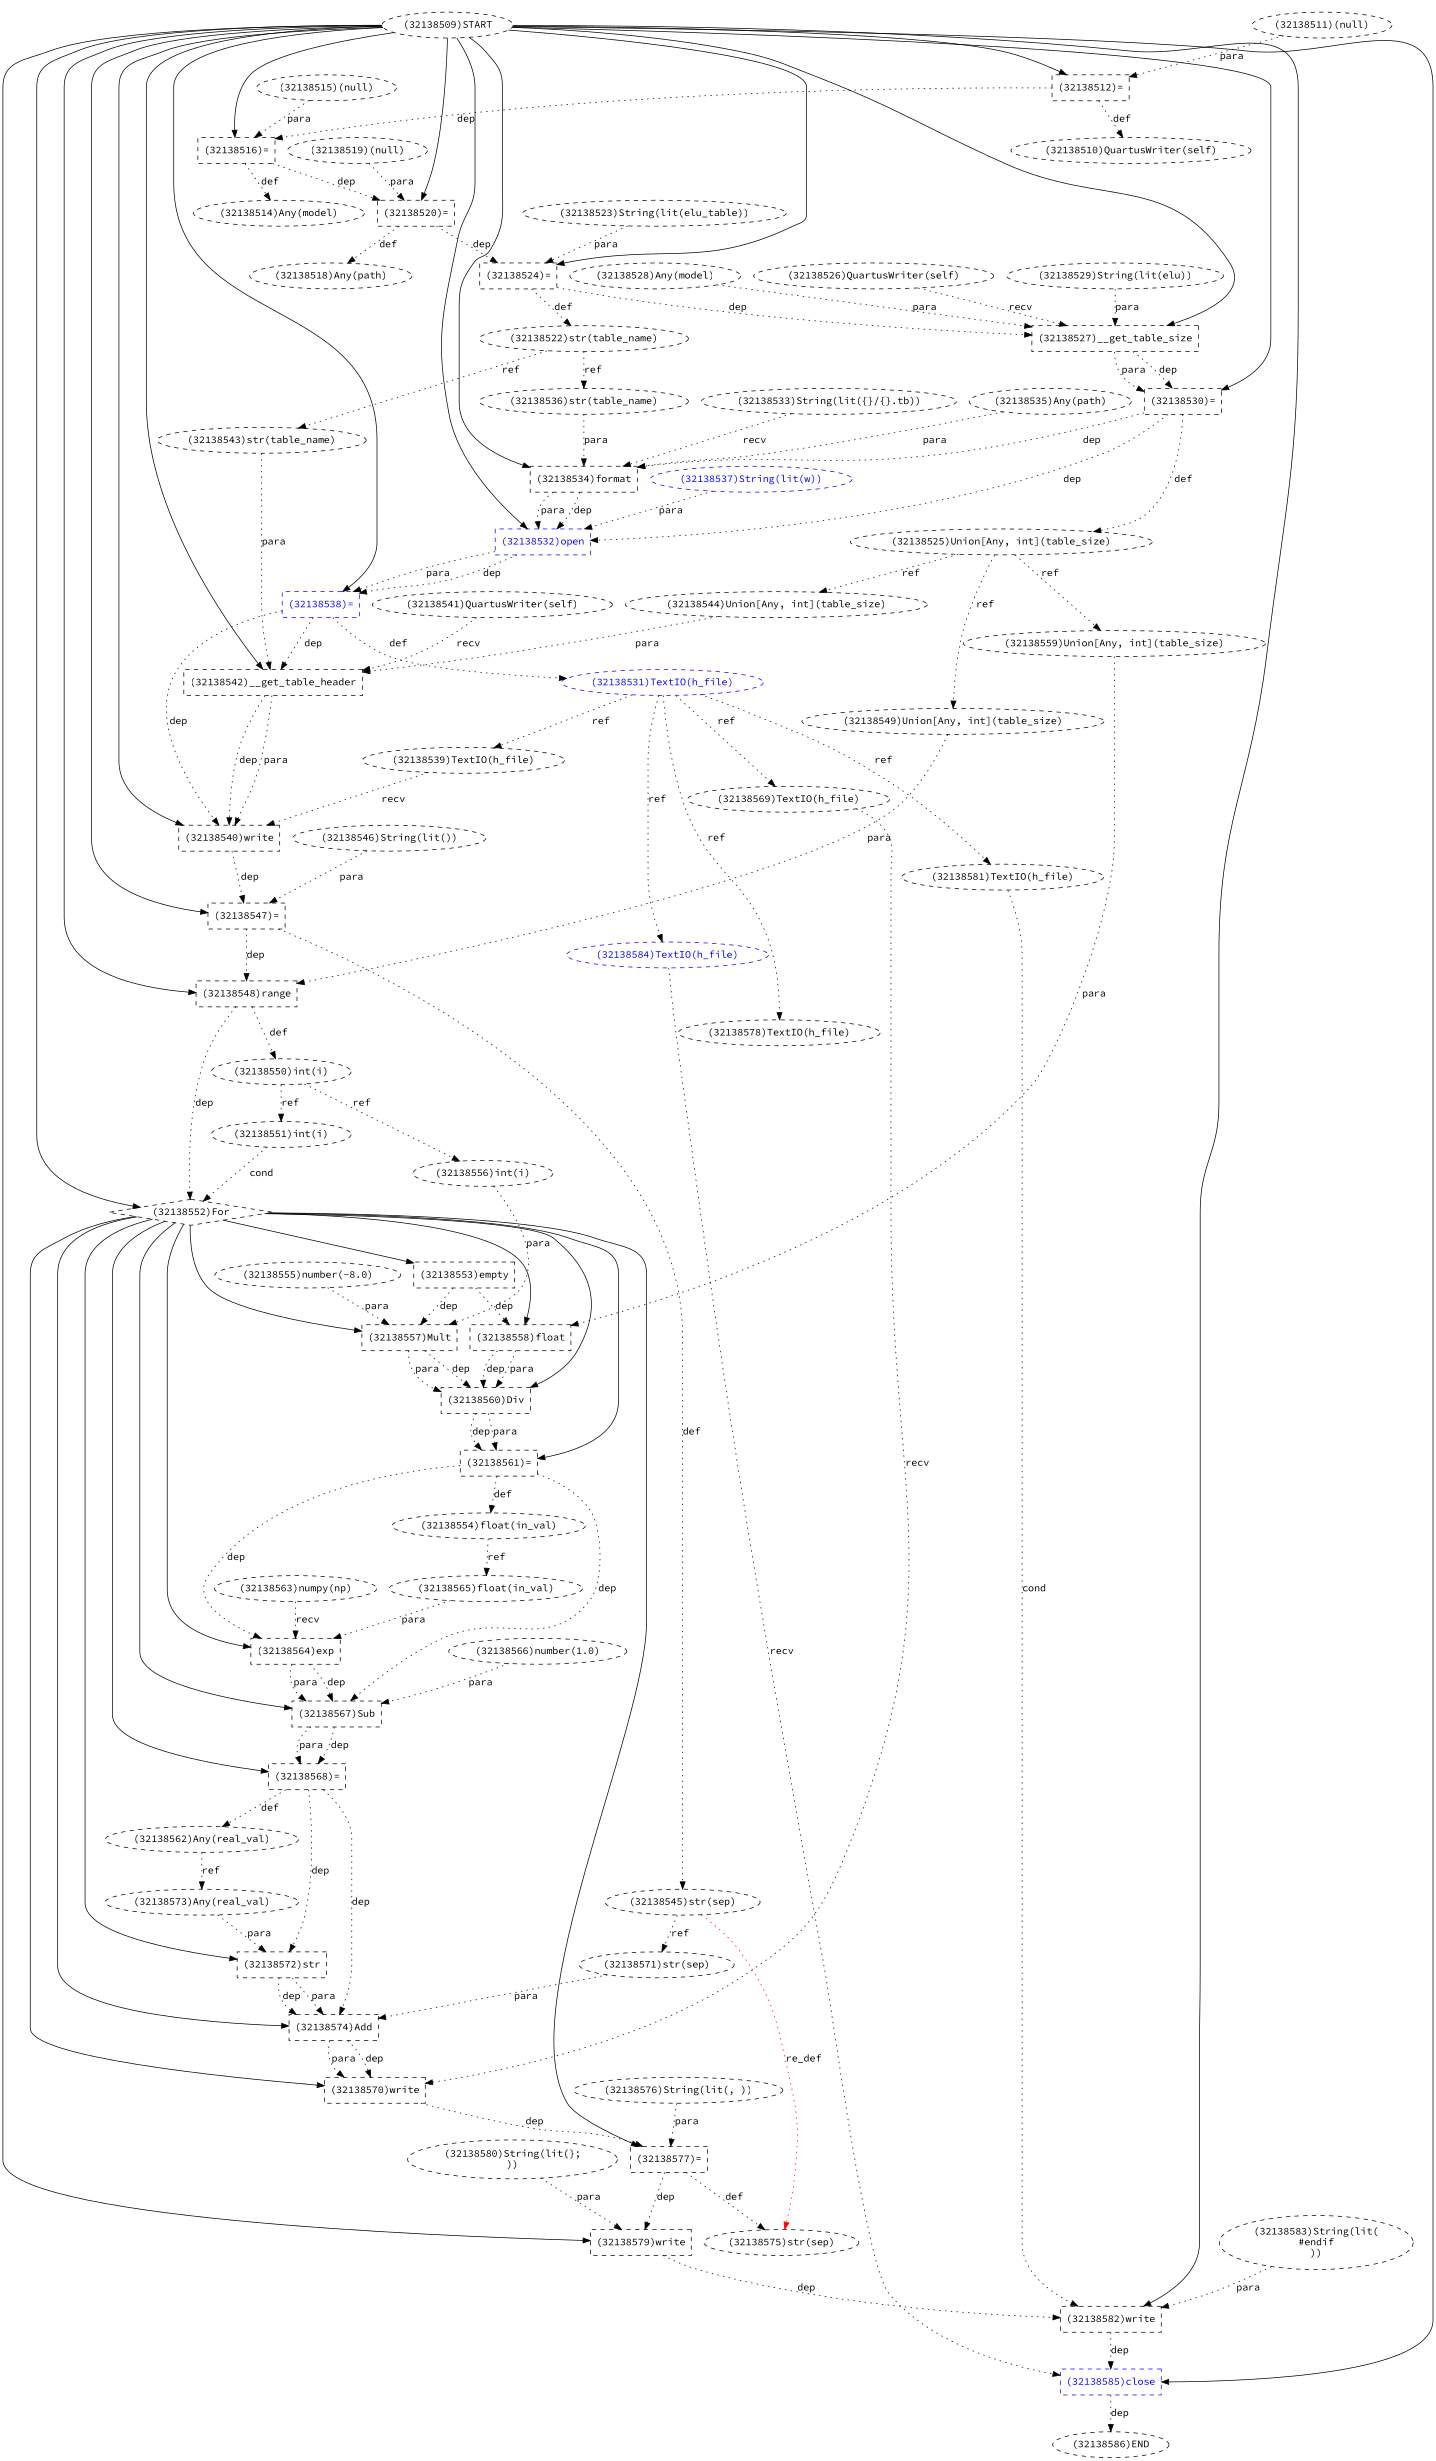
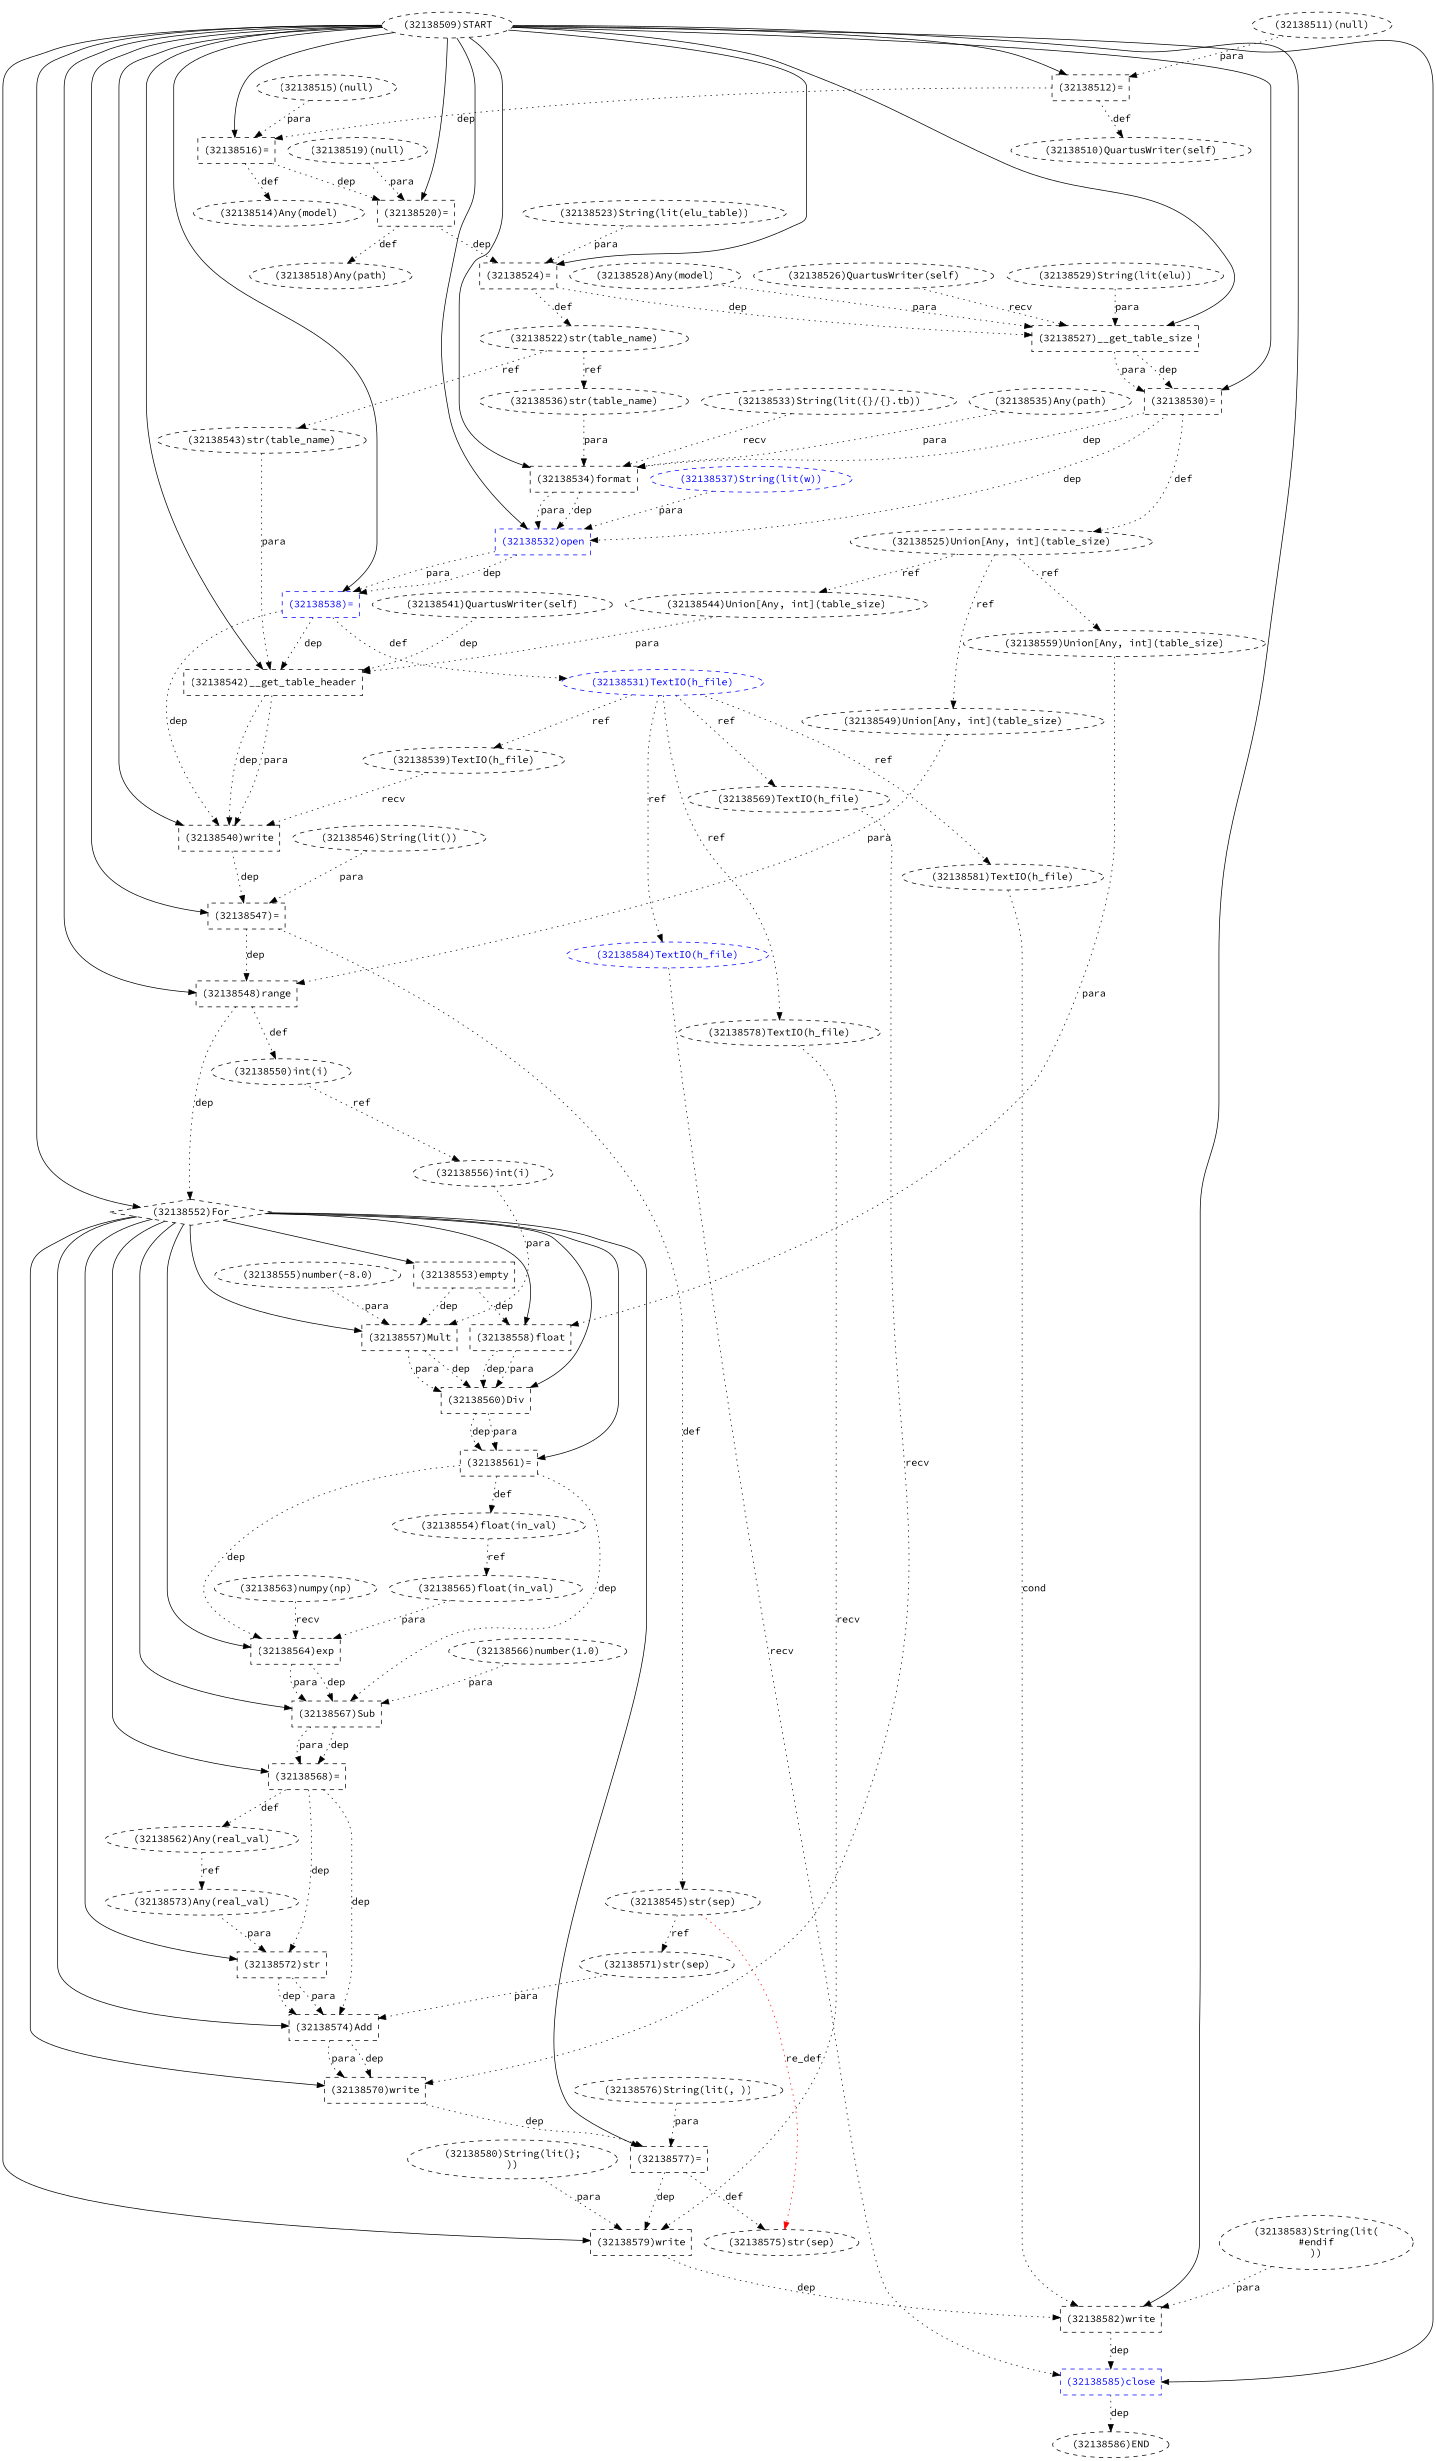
edge "(32138541)QuartusWriter(self)" -> "(32138542)__get_table_header": label "recv" -> "dep"
node "(32138551)int(i)": removed
edge "(32138578)TextIO(h_file)" -> "(32138579)write": added, label "recv"
